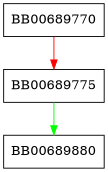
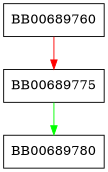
node "BB00689770": label "BB00689770" -> "BB00689760"
node "BB00689880": label "BB00689880" -> "BB00689780"
